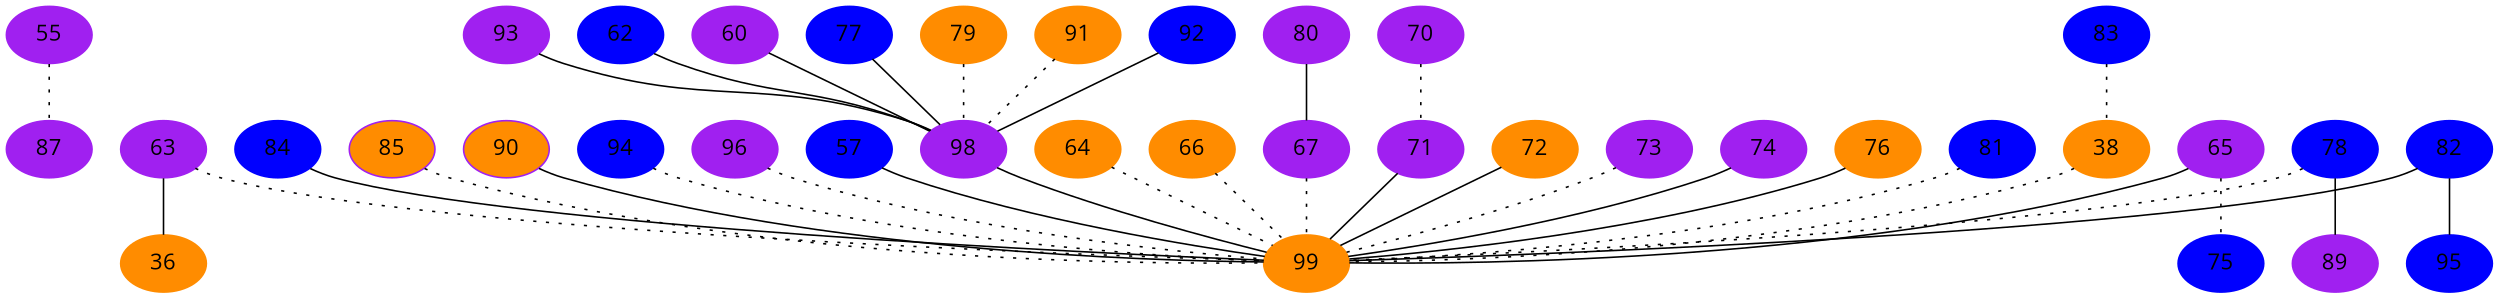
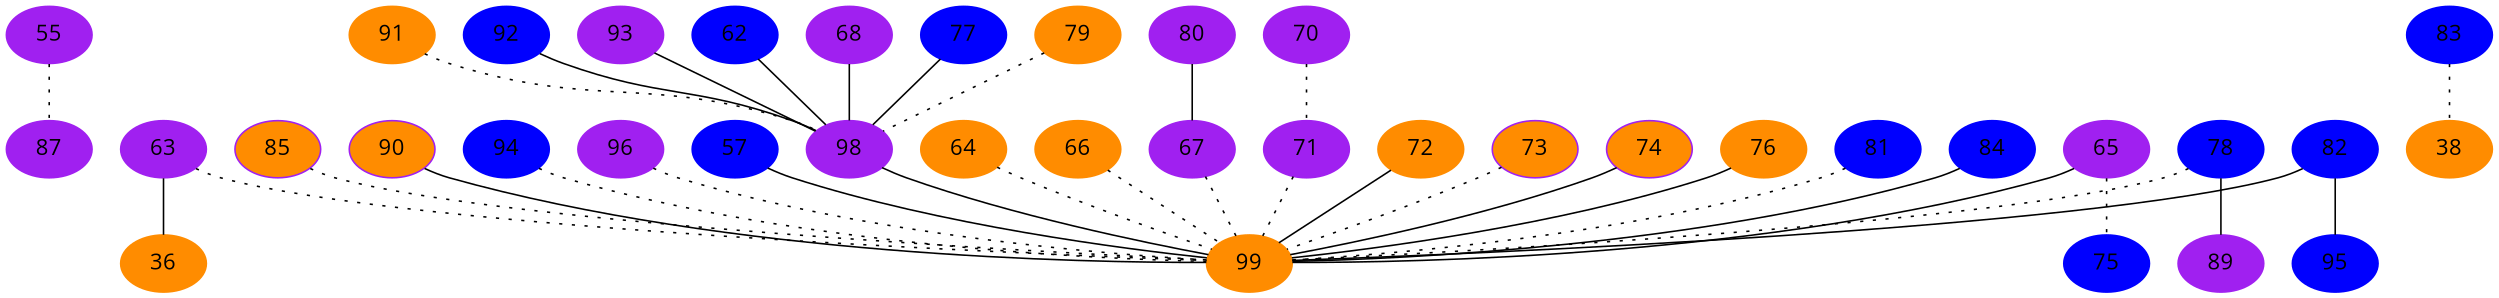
node "60": label "60" -> "68"
node "73": fillcolor purple -> darkorange
node "74": fillcolor purple -> darkorange
edge "71" -- "99": style solid -> dotted
edge "38" -- "99": removed
